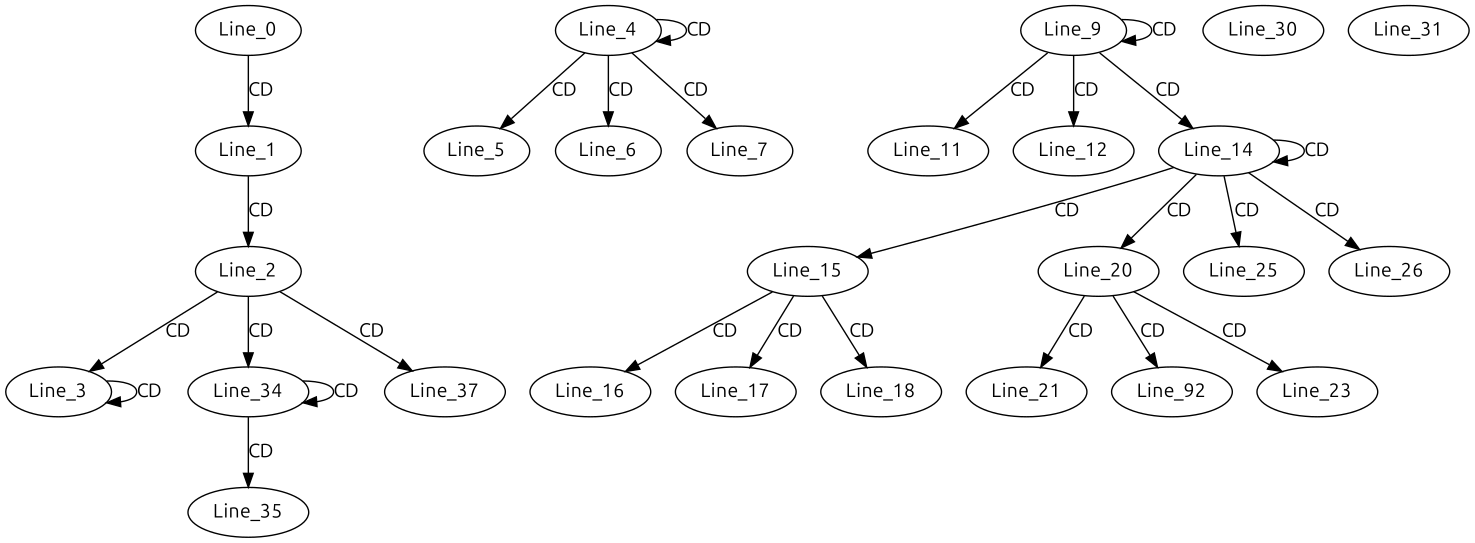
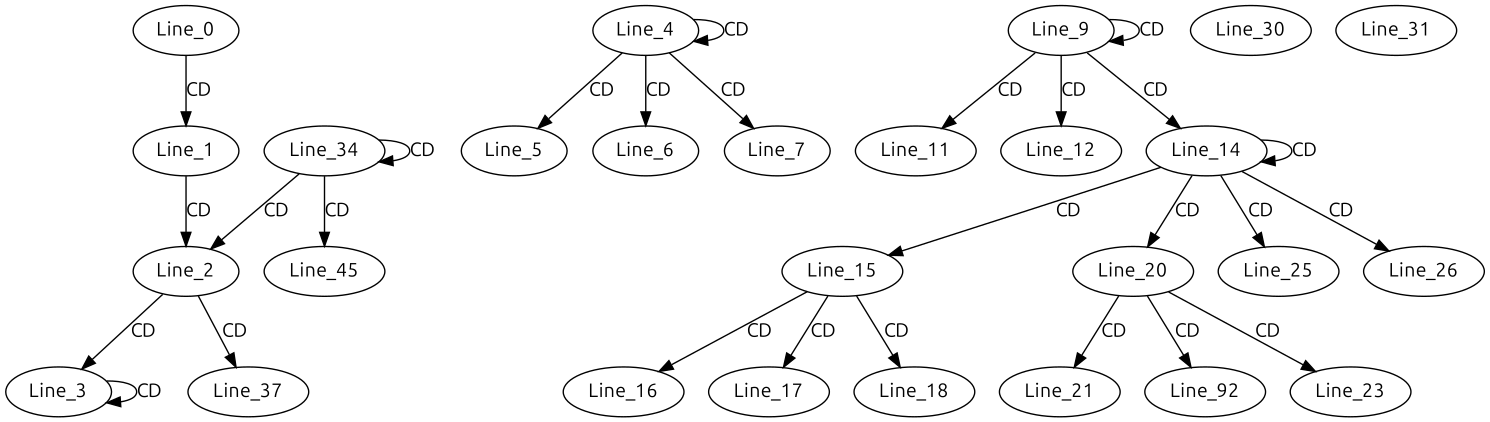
edge "Line_2" -> "Line_34": reversed
node "Line_35": label "Line_35" -> "Line_45"
